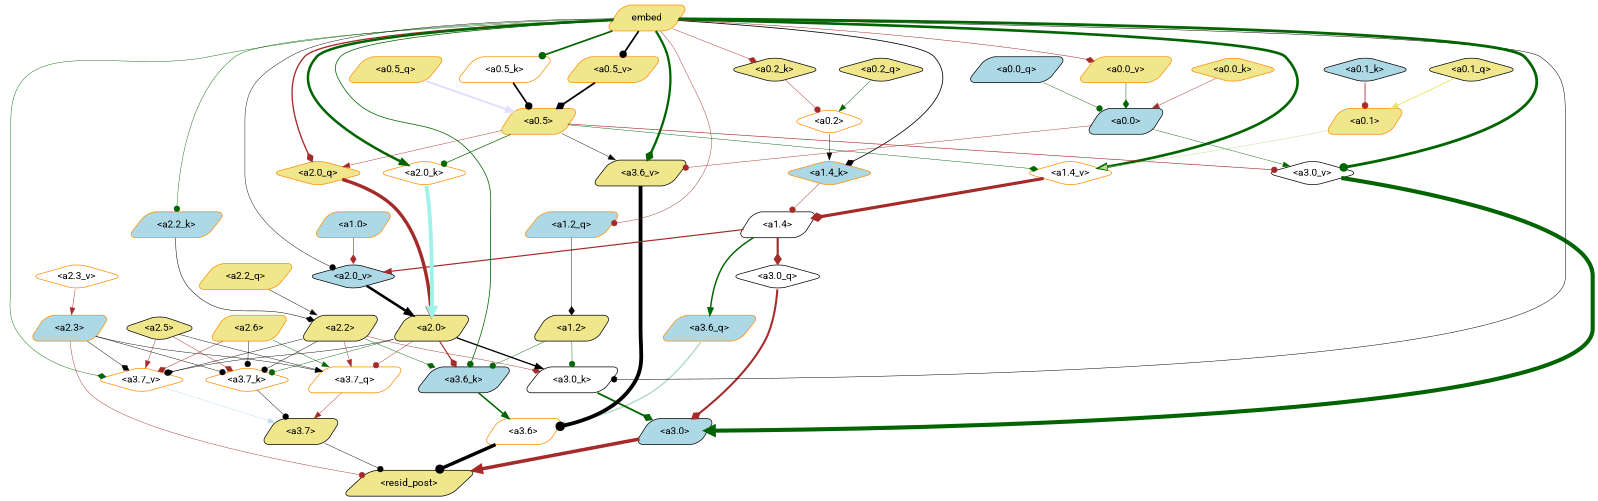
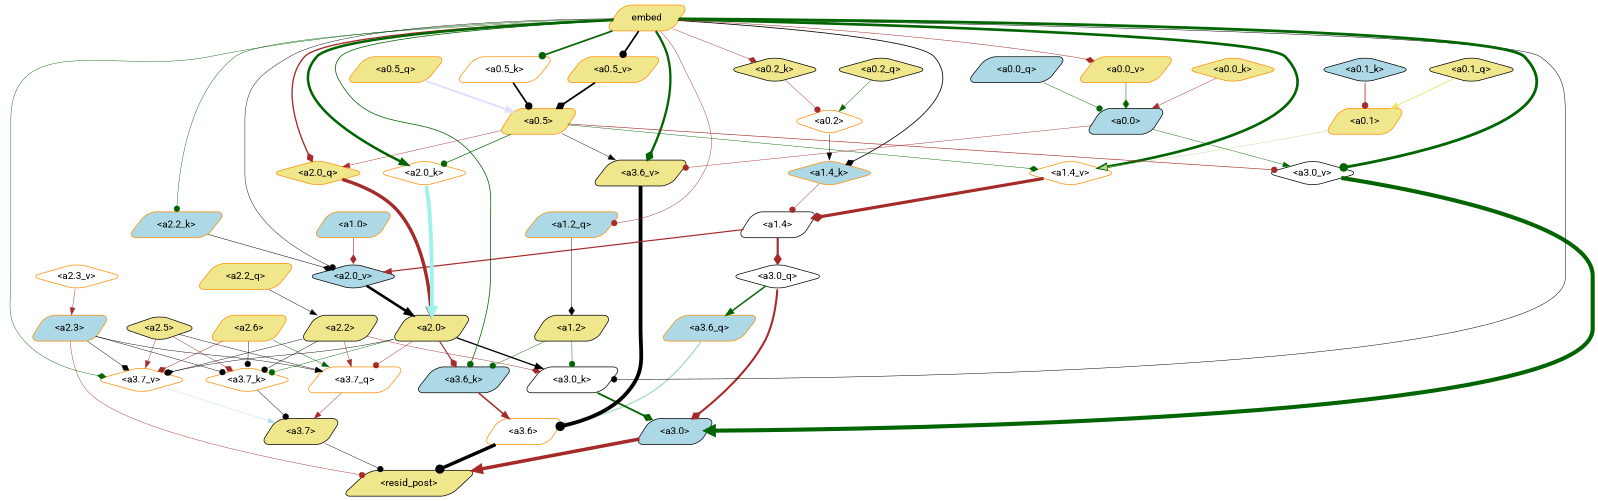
edge "<a1.4>" -> "<a3.6_q>": now "<a3.0_q>" -> "<a3.6_q>"
edge "<a2.2_k>" -> "<a2.2>": now "<a2.2_k>" -> "<a2.0_v>"
edge "<a2.2>" -> "<a3.6_k>": removed
edge "<a3.6_k>" -> "<a3.6>": color darkgreen -> brown
